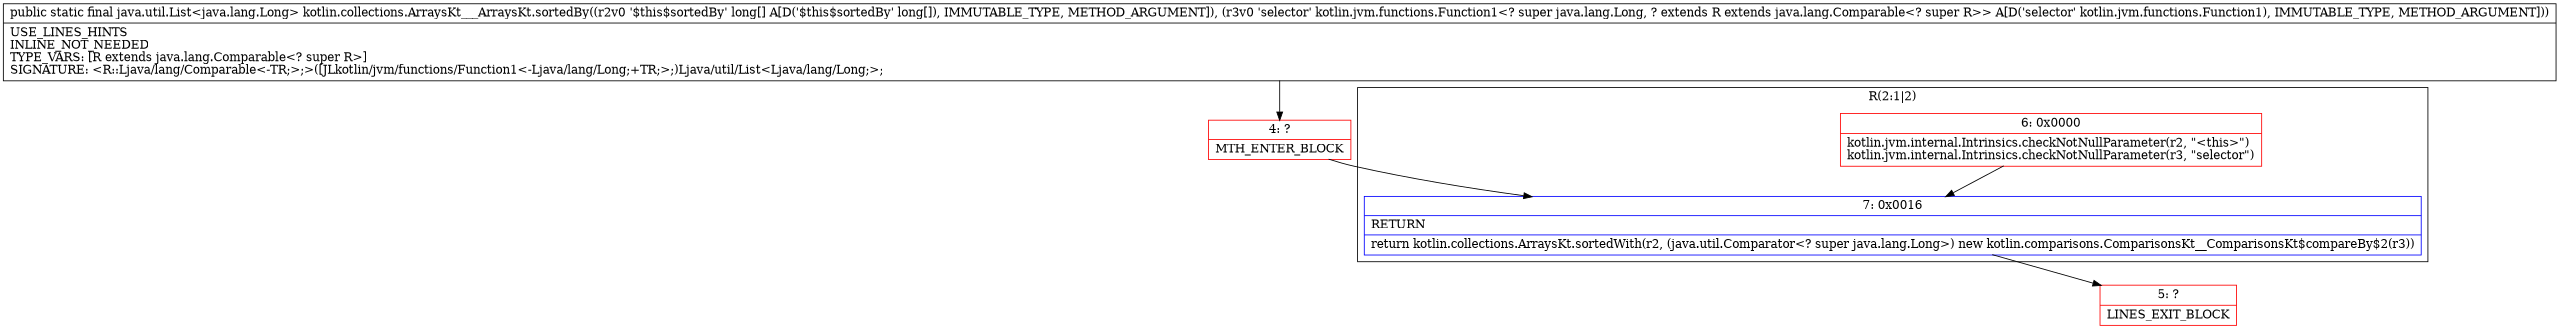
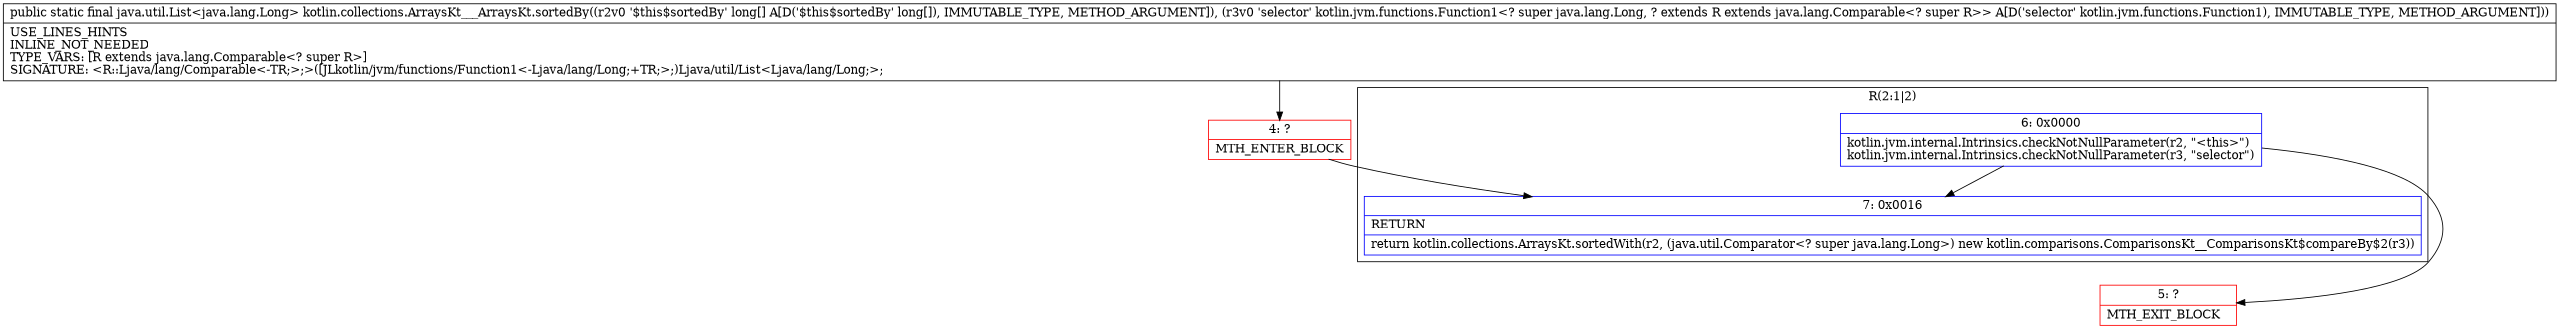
node "6: 0x0000": color red -> blue
edge "7: 0x0016" -> "5: ?": now "6: 0x0000" -> "5: ?"
node "5: ?": text "LINES_EXIT_BLOCK" -> "MTH_EXIT_BLOCK"
